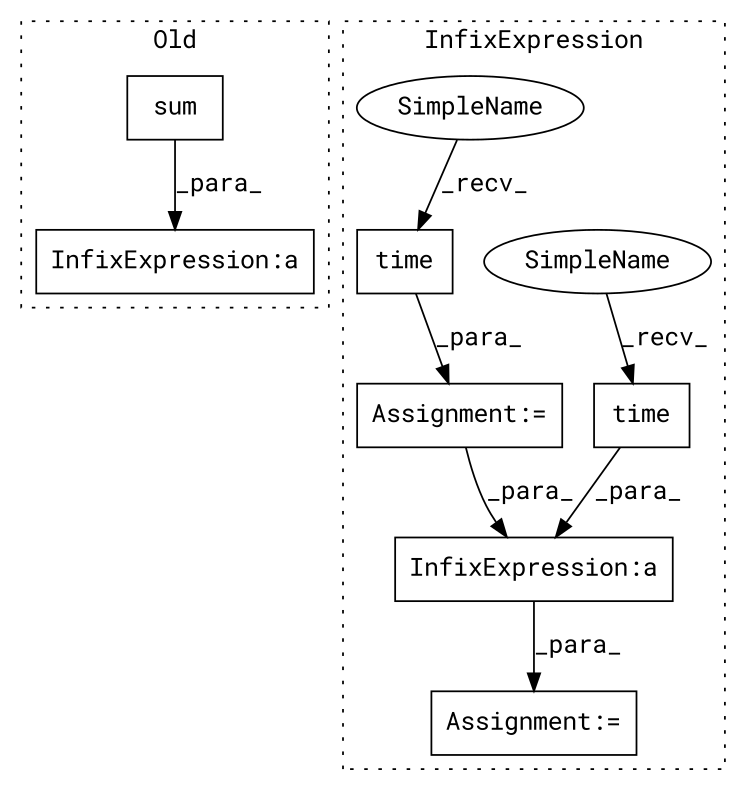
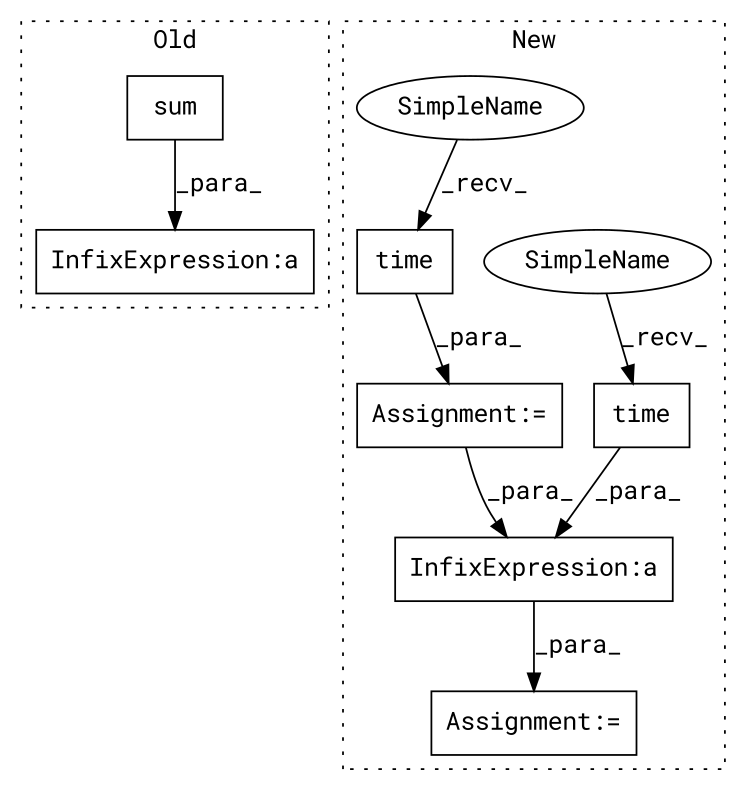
cluster "InfixExpression": label "InfixExpression" -> "New"
